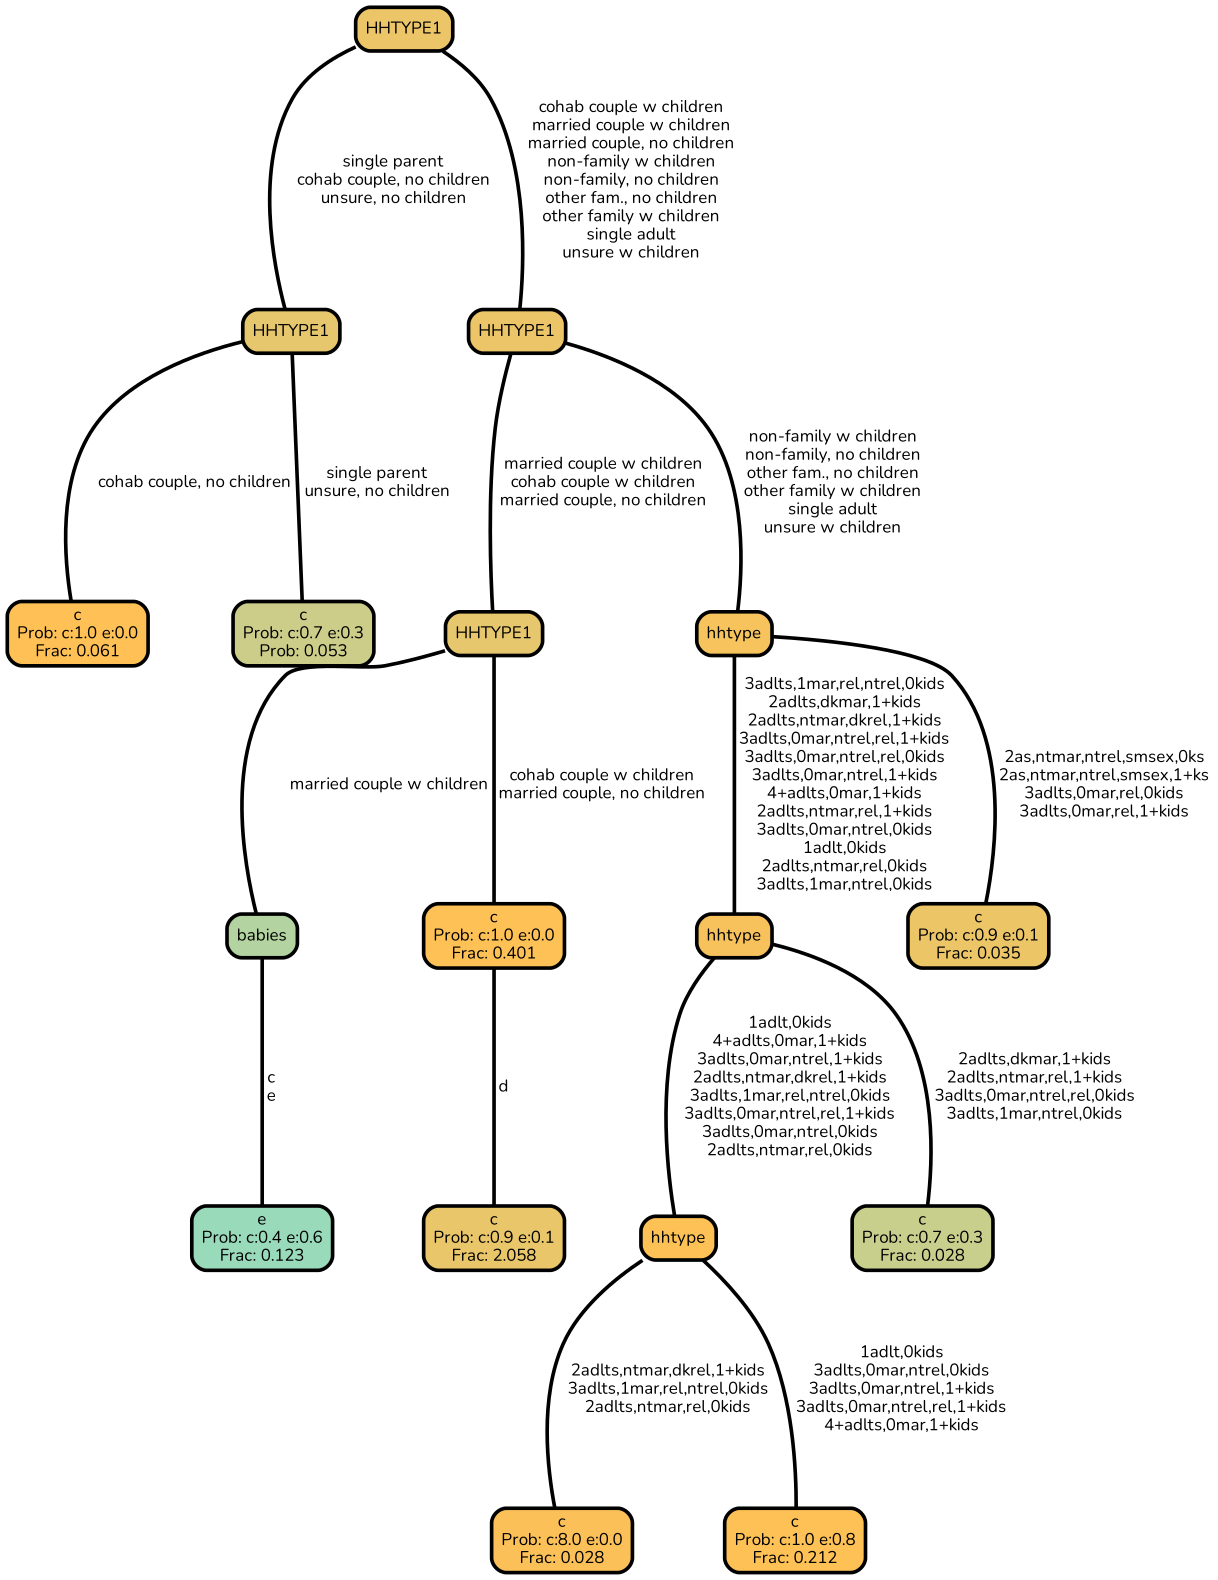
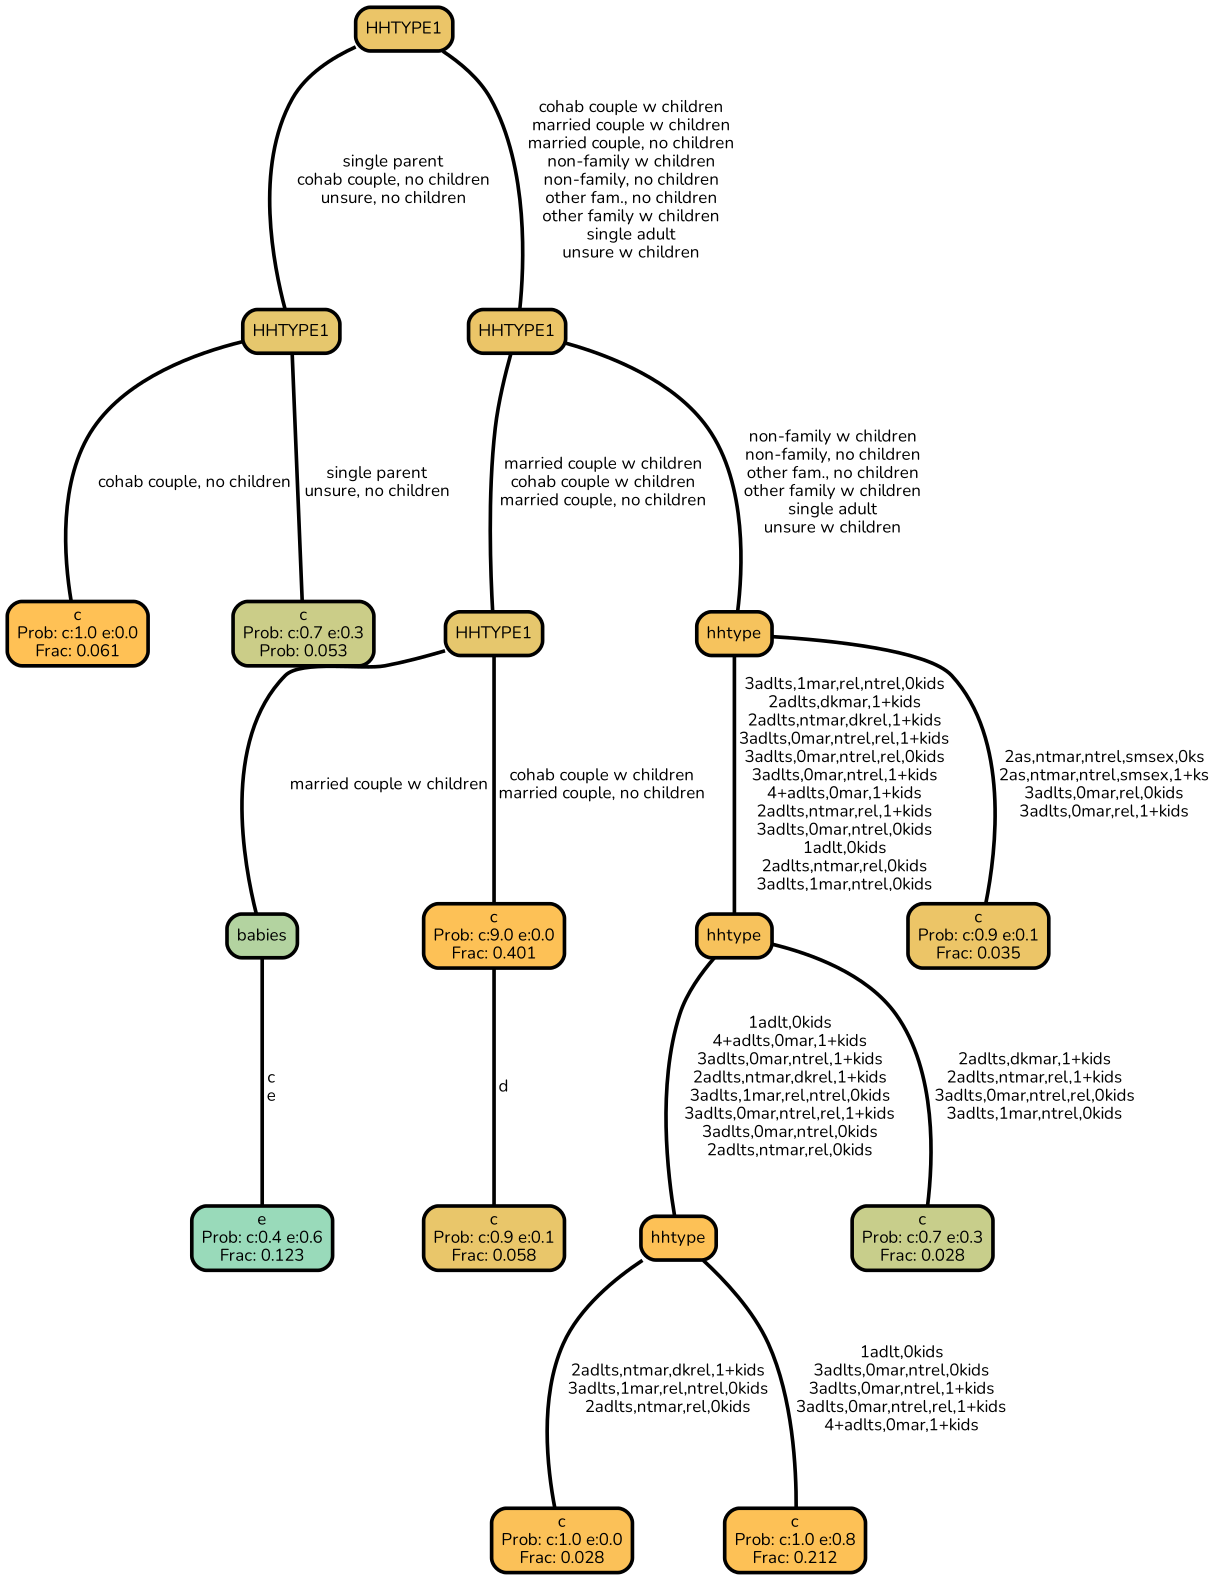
node "c Prob: c:1.0 e:0.0 Frac: 0.401": label "c Prob: c:1.0 e:0.0 Frac: 0.401" -> "c Prob: c:9.0 e:0.0 Frac: 0.401"
node "c Prob: c:0.9 e:0.1 Frac: 2.058": label "c Prob: c:0.9 e:0.1 Frac: 2.058" -> "c Prob: c:0.9 e:0.1 Frac: 0.058"
node "c Prob: c:8.0 e:0.0 Frac: 0.028": label "c Prob: c:8.0 e:0.0 Frac: 0.028" -> "c Prob: c:1.0 e:0.0 Frac: 0.028"
